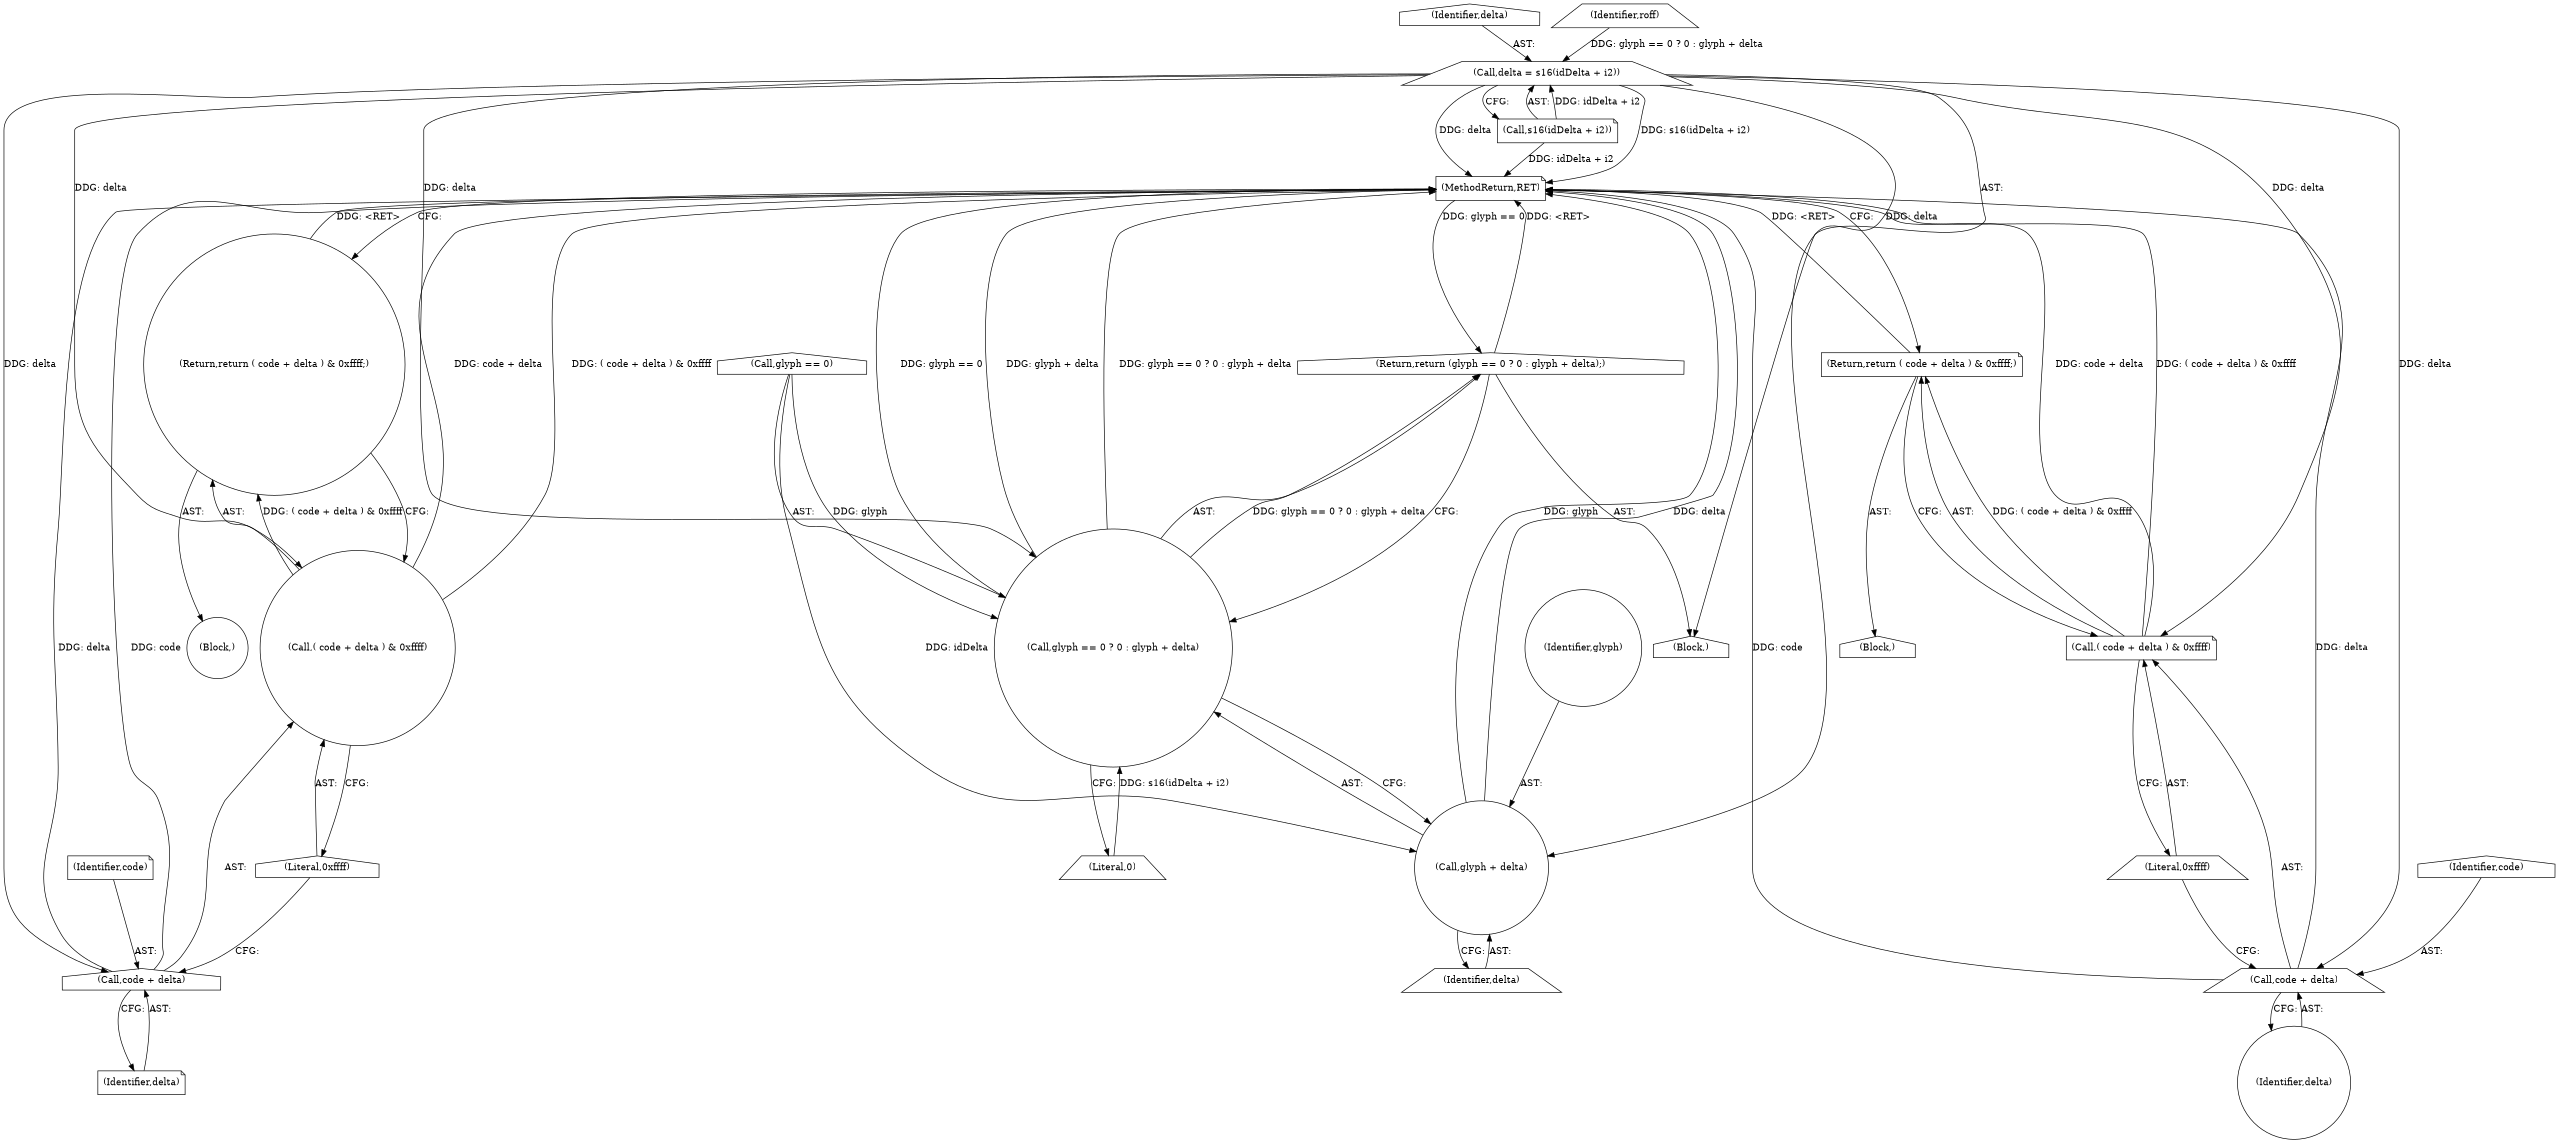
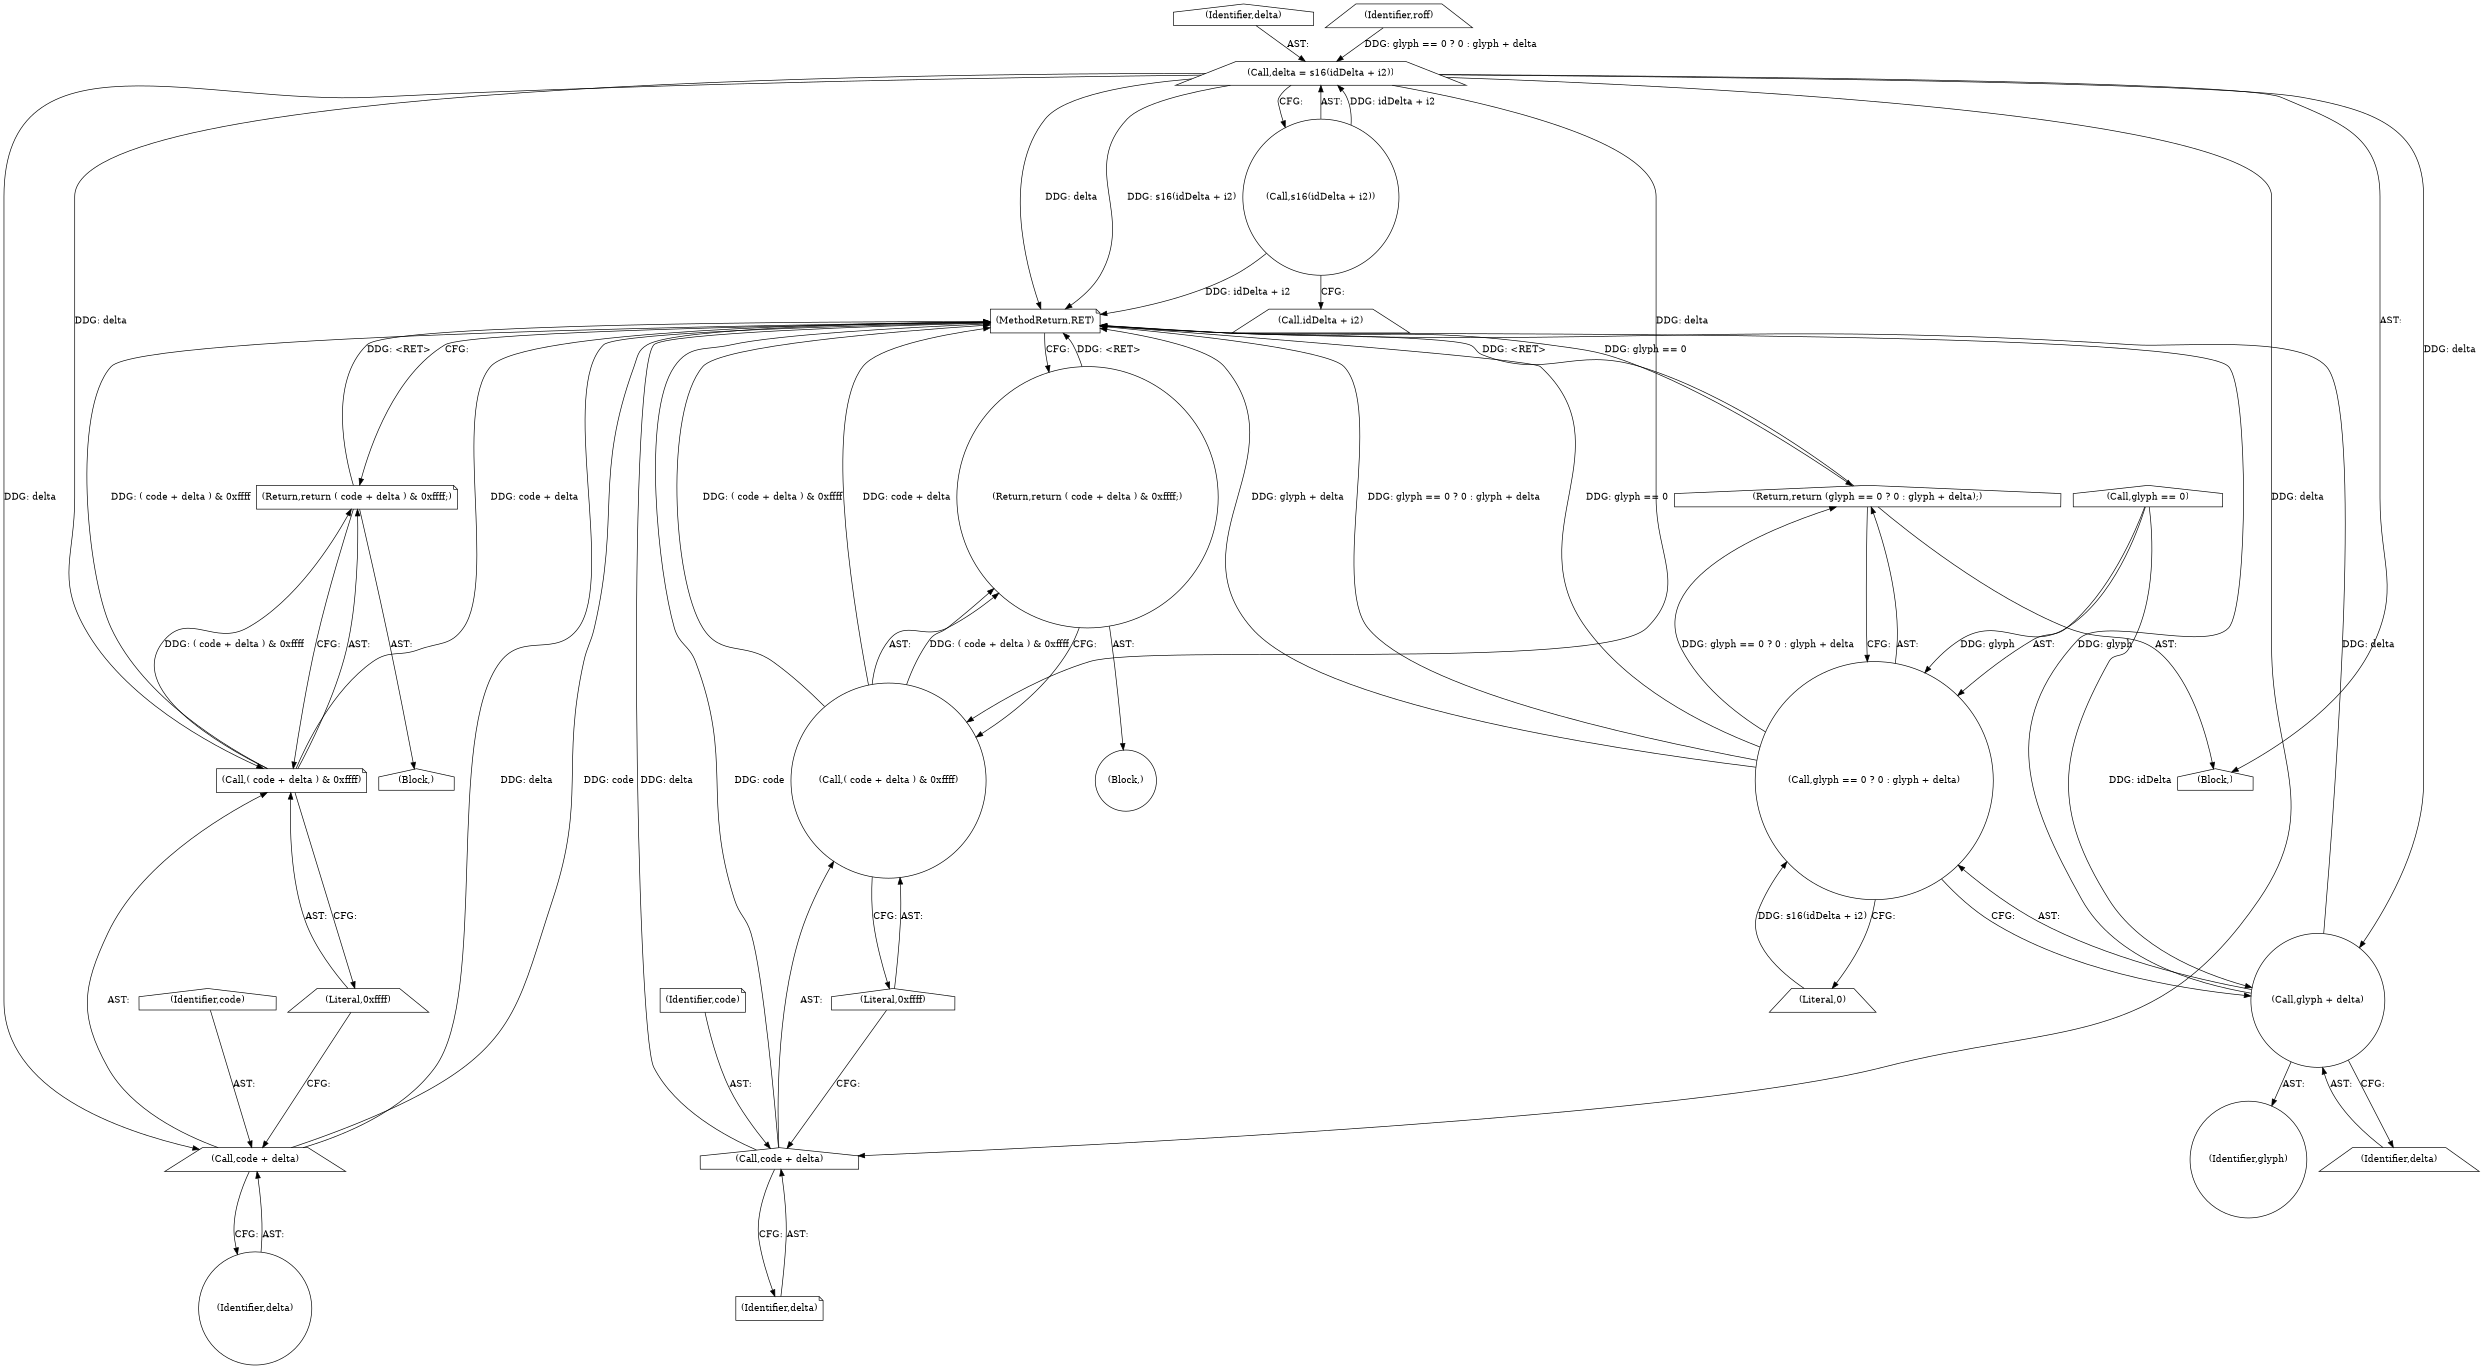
edge "(Call,delta = s16(idDelta + i2))" -> "(Call,glyph == 0 ? 0 : glyph + delta)": removed, label "DDG: delta"
node "(Call,s16(idDelta + i2))": shape note -> circle
node "(Call,idDelta + i2)": added
edge "(Identifier,glyph)" -> "(Call,glyph + delta)": reversed
